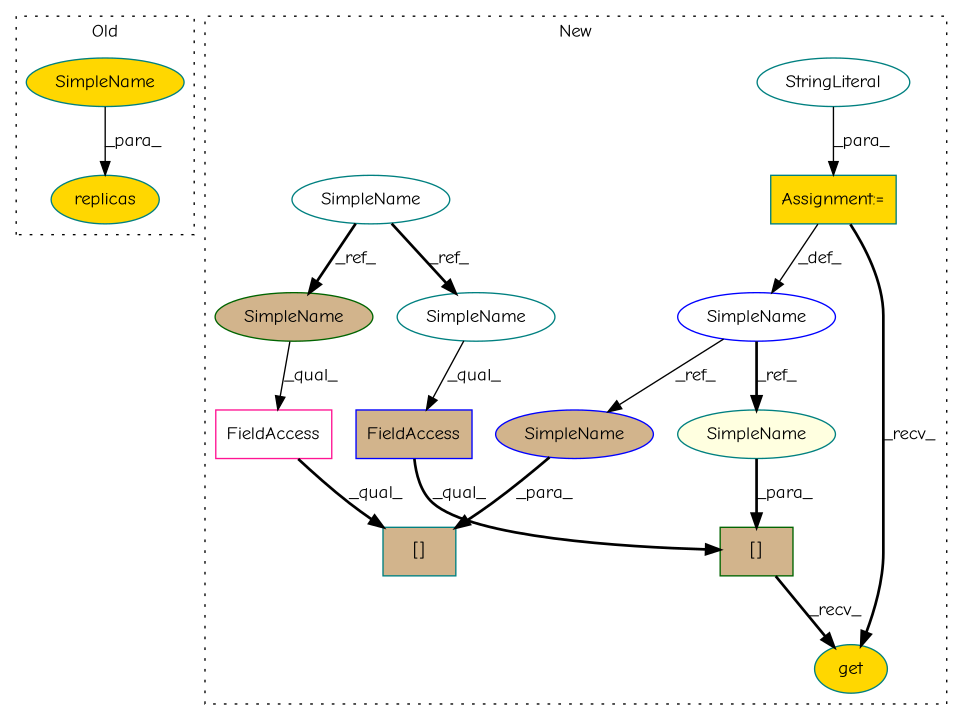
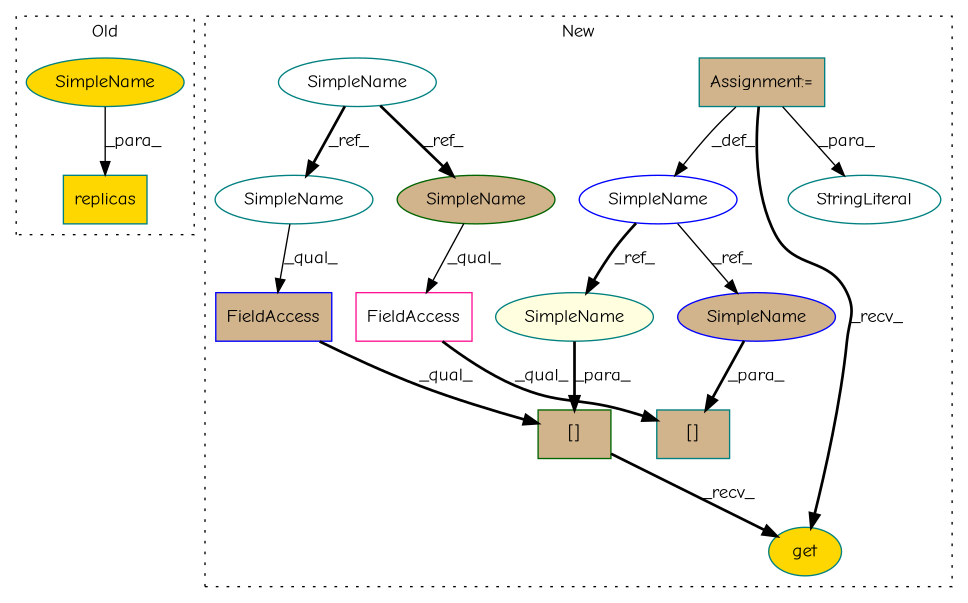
edge "StringLiteral" -> "Assignment:=": reversed
node "replicas": shape ellipse -> box
node "Assignment:=": fillcolor gold -> tan
